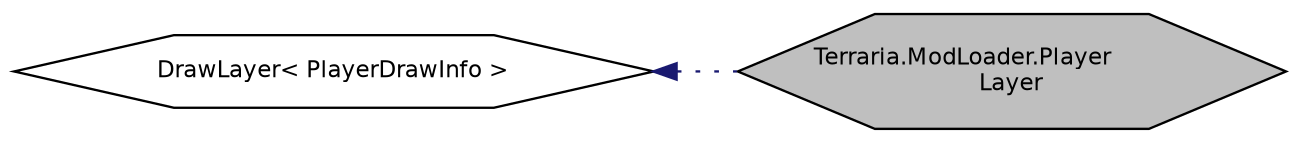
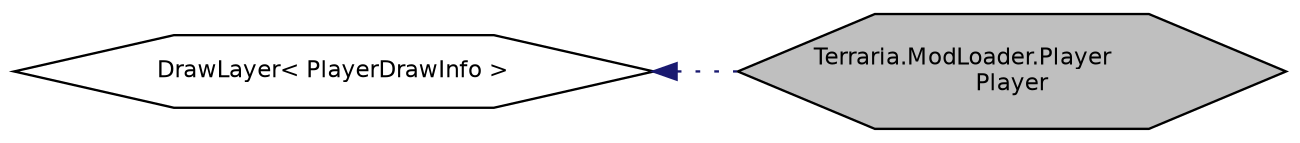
node "Terraria.ModLoader.Player Layer": label "Terraria.ModLoader.Player Layer" -> "Terraria.ModLoader.Player Player"
